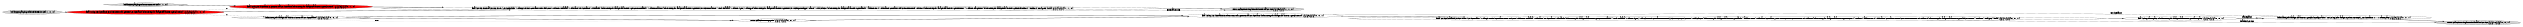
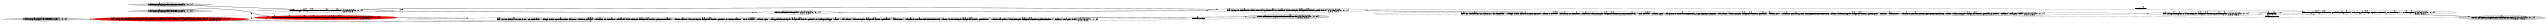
node "buildAccompanyingKubernetesResources['0', '0', '1']": added
node "buildAccompanyingKubernetesResources['1', '0', '0']": shape ellipse -> diamond
